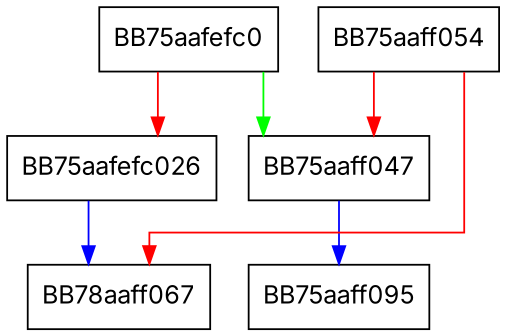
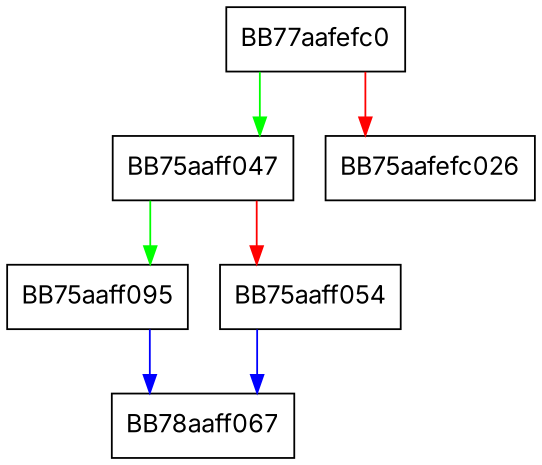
node "BB75aafefc0": label "BB75aafefc0" -> "BB77aafefc0"
edge "BB75aaff054" -> "BB75aaff047": reversed
edge "BB75aaff047" -> "BB75aaff095": color blue -> green
edge "BB75aafefc026" -> "BB78aaff067": now "BB75aaff095" -> "BB78aaff067"
edge "BB75aaff054" -> "BB78aaff067": color red -> blue
